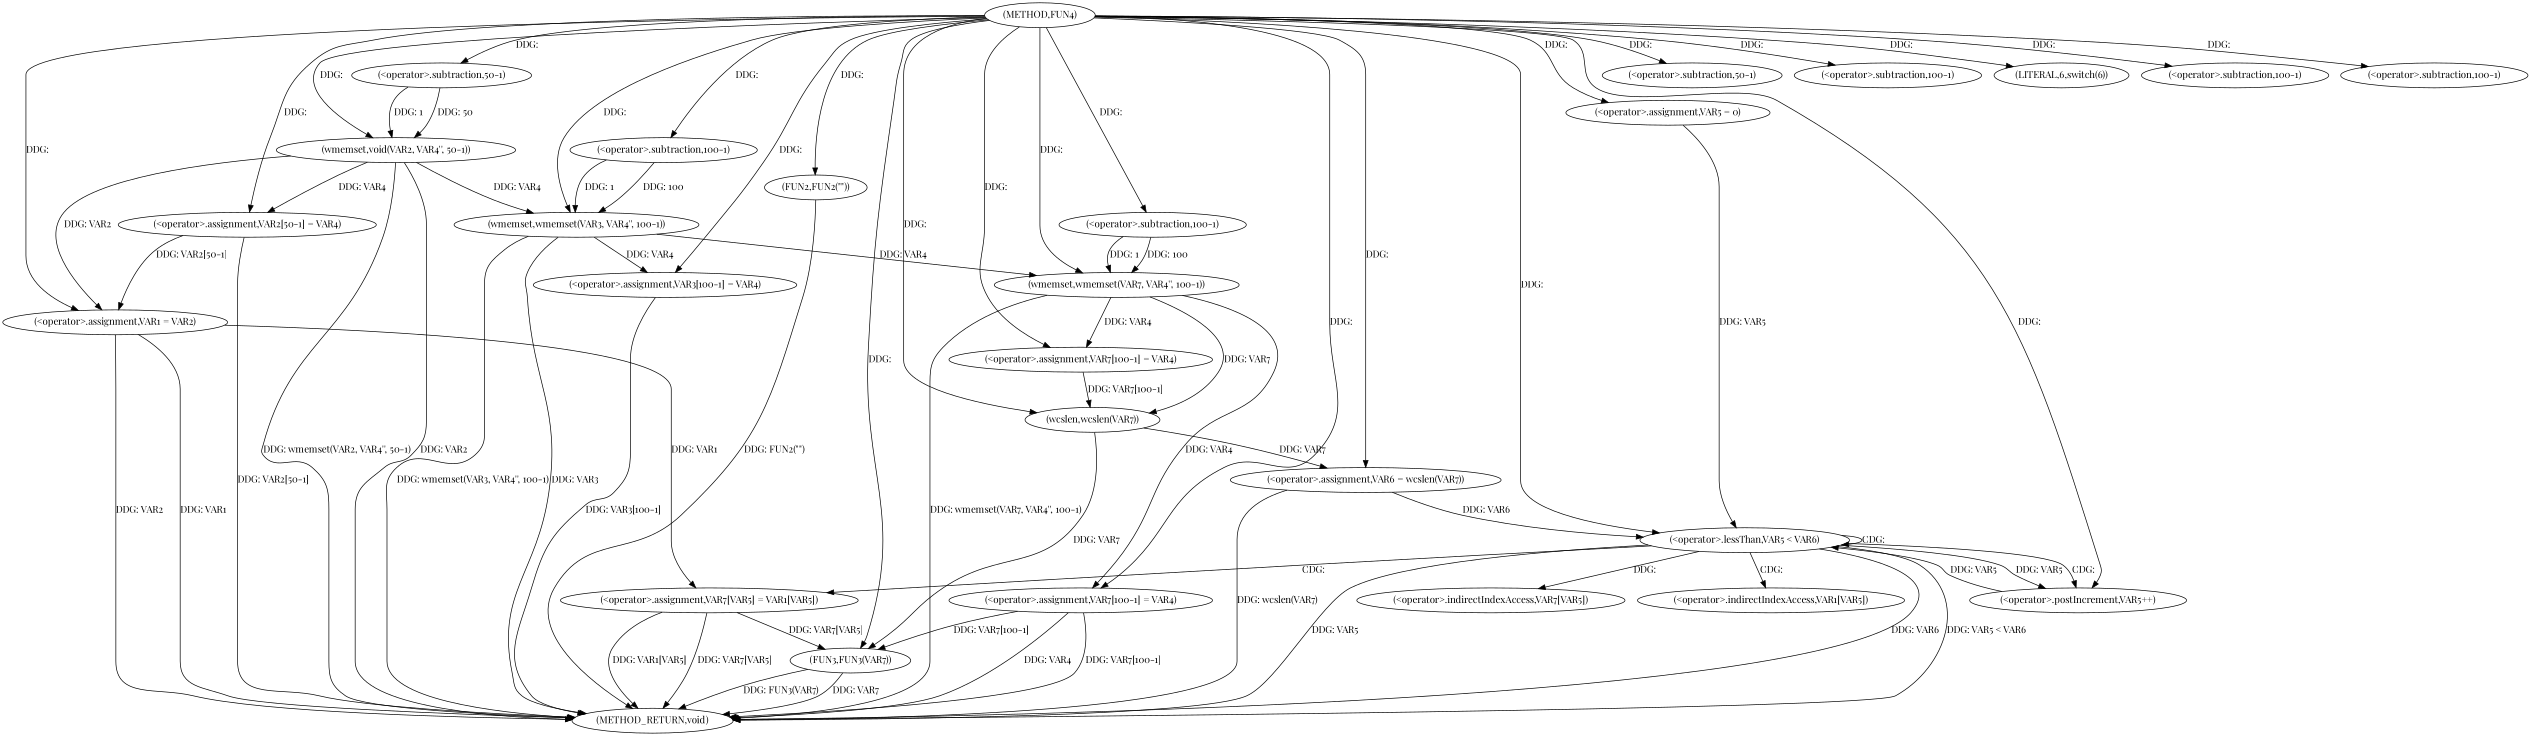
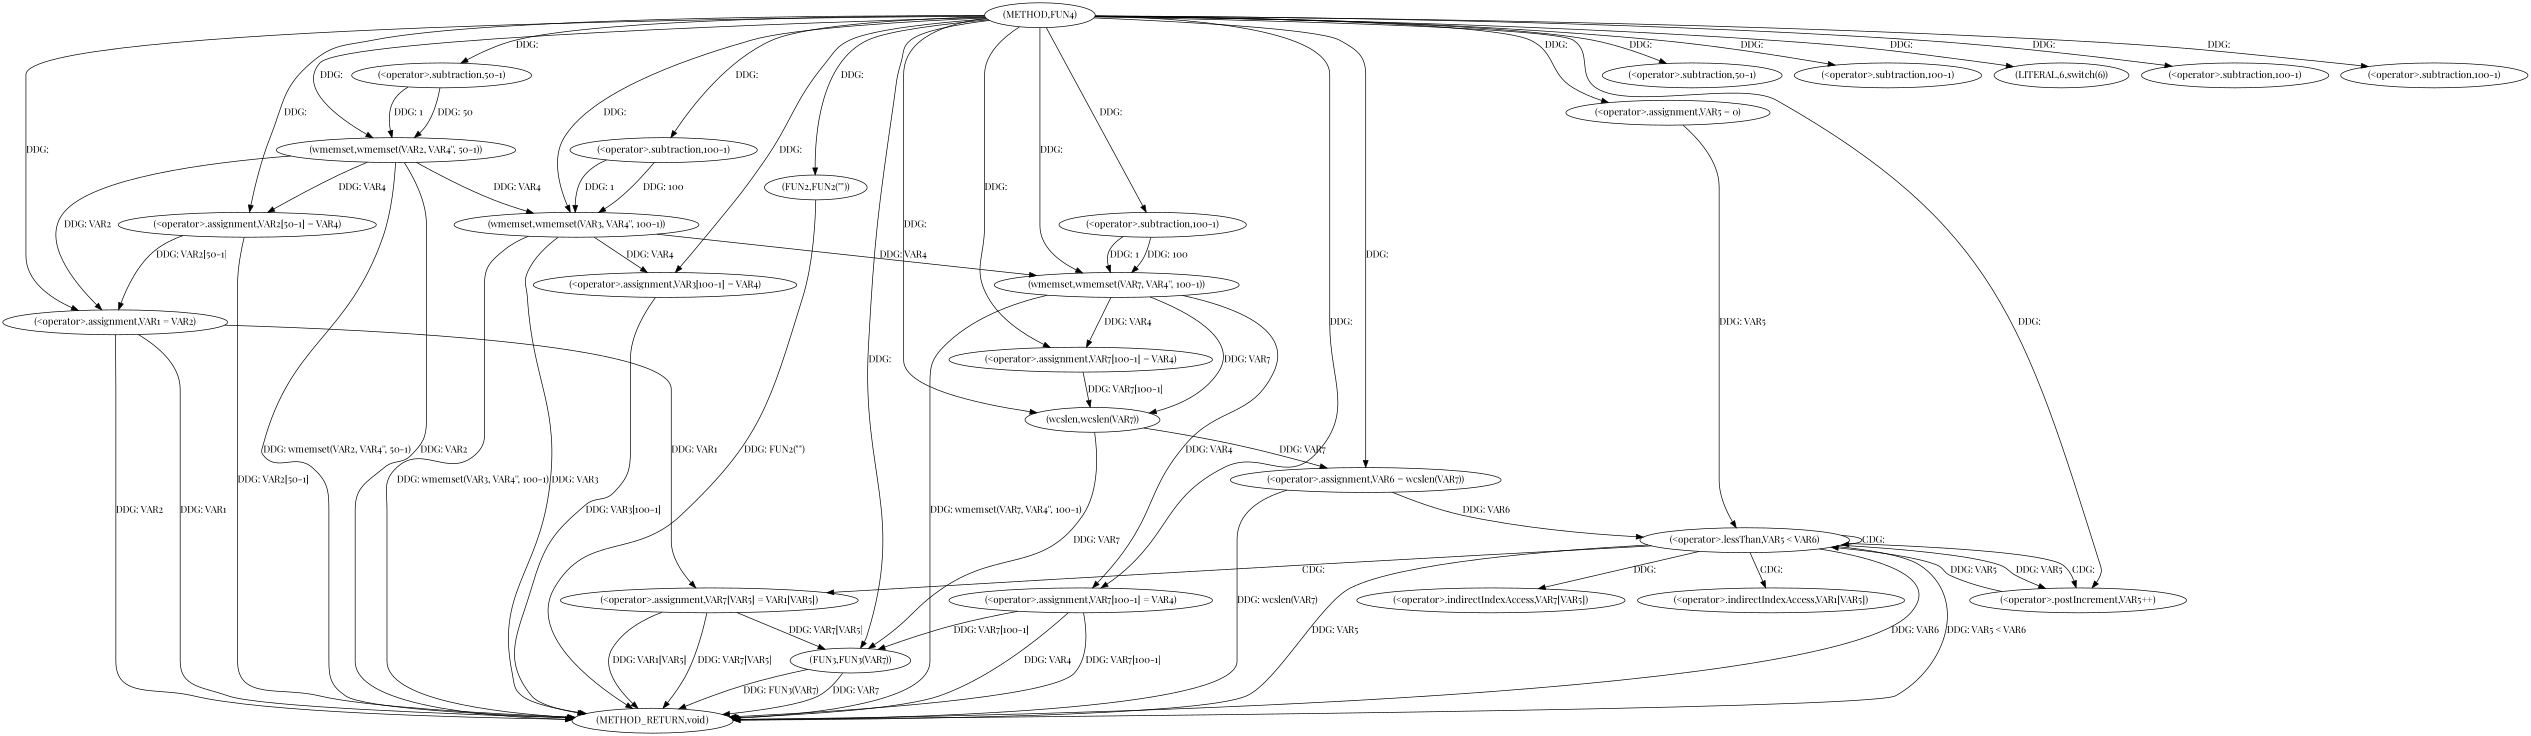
edge "(METHOD,FUN4)" -> "(<operator>.lessThan,VAR5 < VAR6)": removed, label "DDG:"
node "(wmemset,void(VAR2, VAR4'', 50-1))": label "(wmemset,void(VAR2, VAR4'', 50-1))" -> "(wmemset,wmemset(VAR2, VAR4'', 50-1))"
